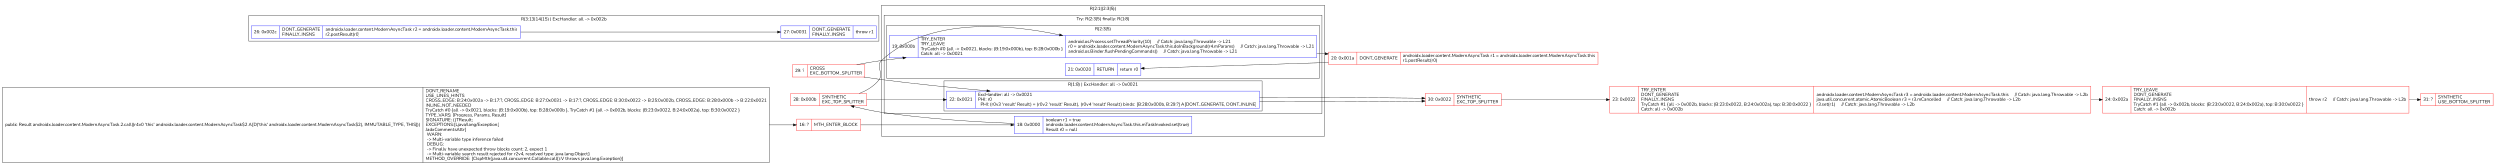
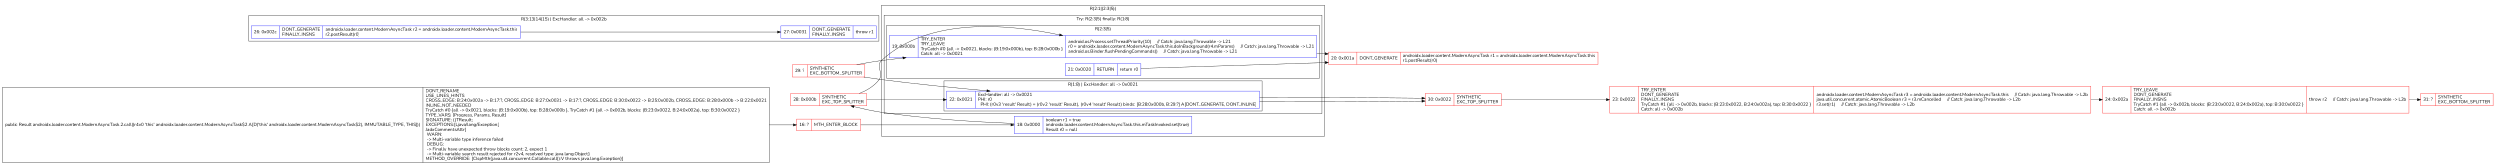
edge "20: 0x001a" -> "21: 0x0020": reversed
node "29: ?": text "CROSS" -> "SYNTHETIC"
node "31: ?": text "USE_BOTTOM_SPLITTER" -> "EXC_BOTTOM_SPLITTER"
